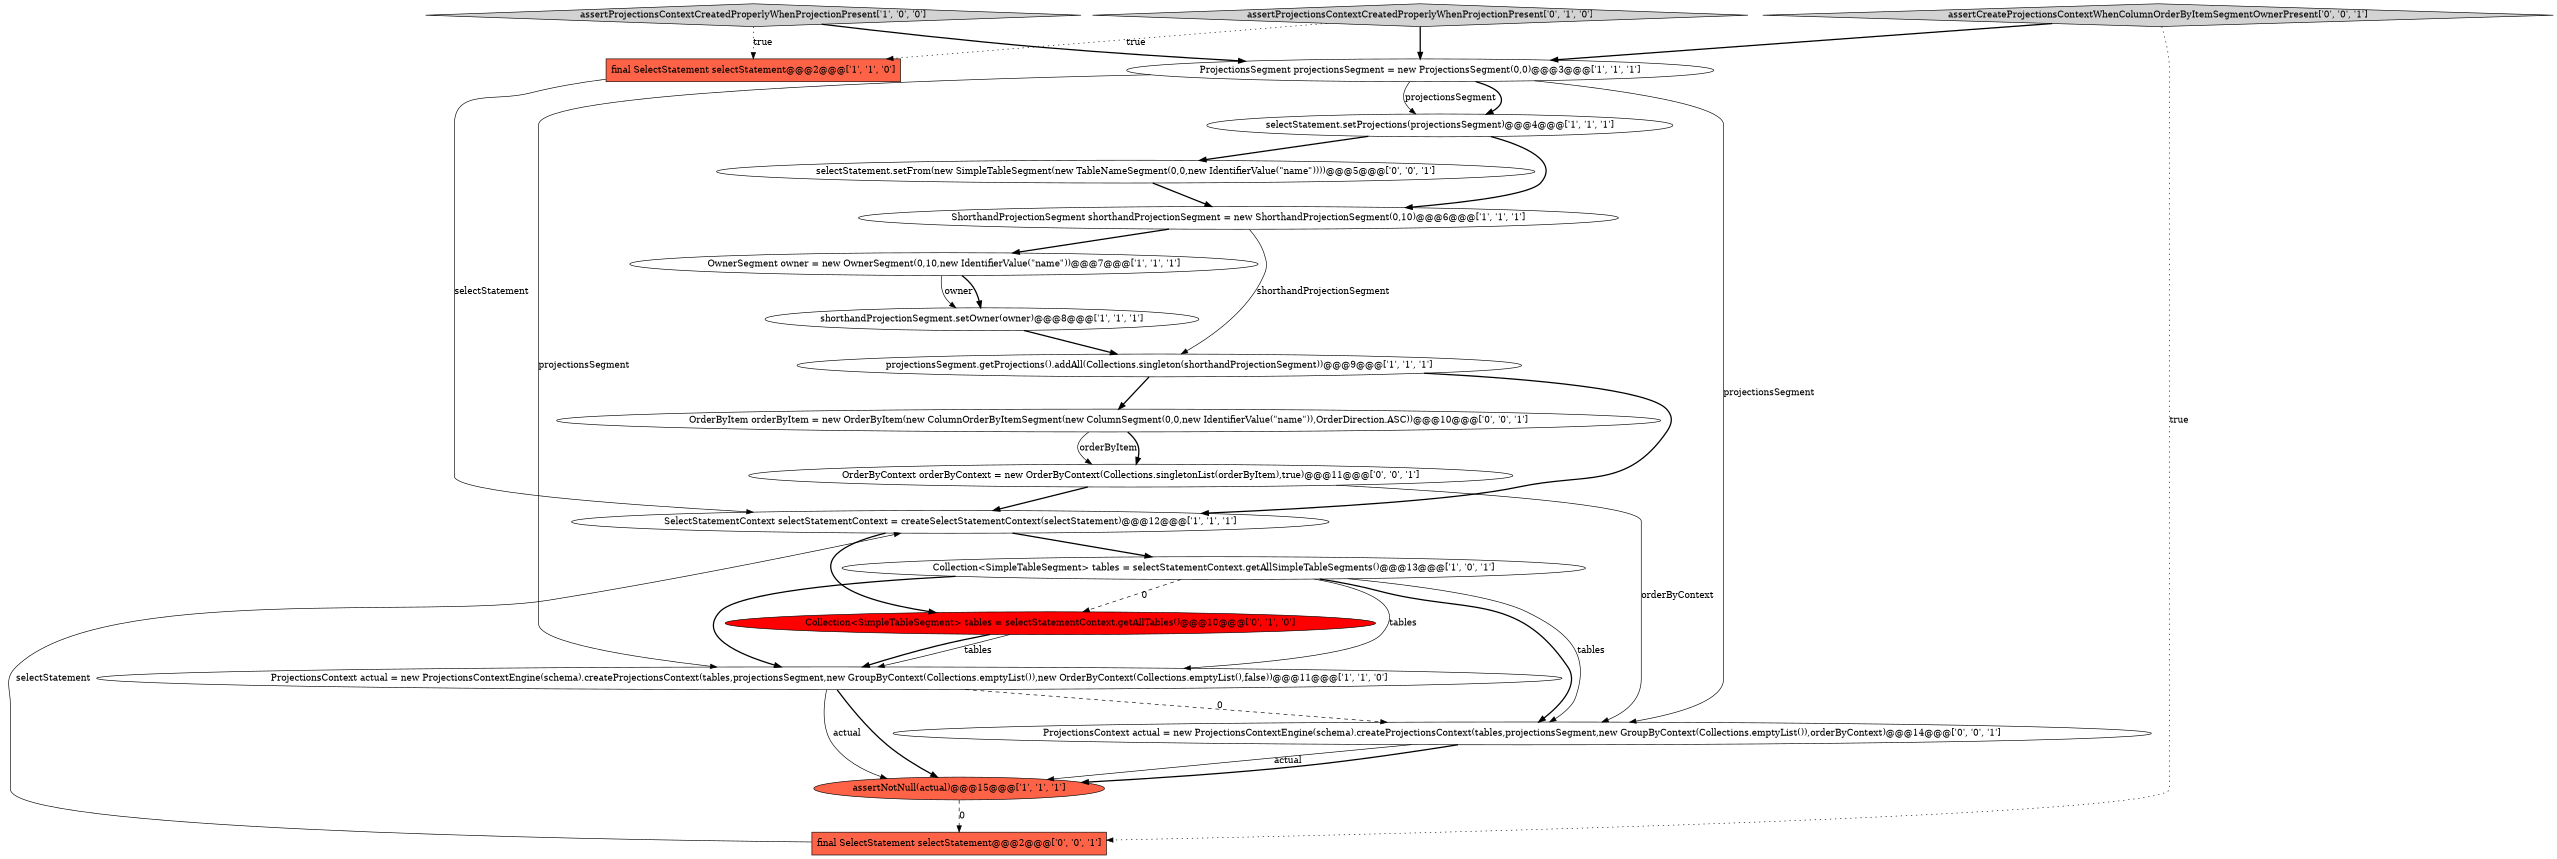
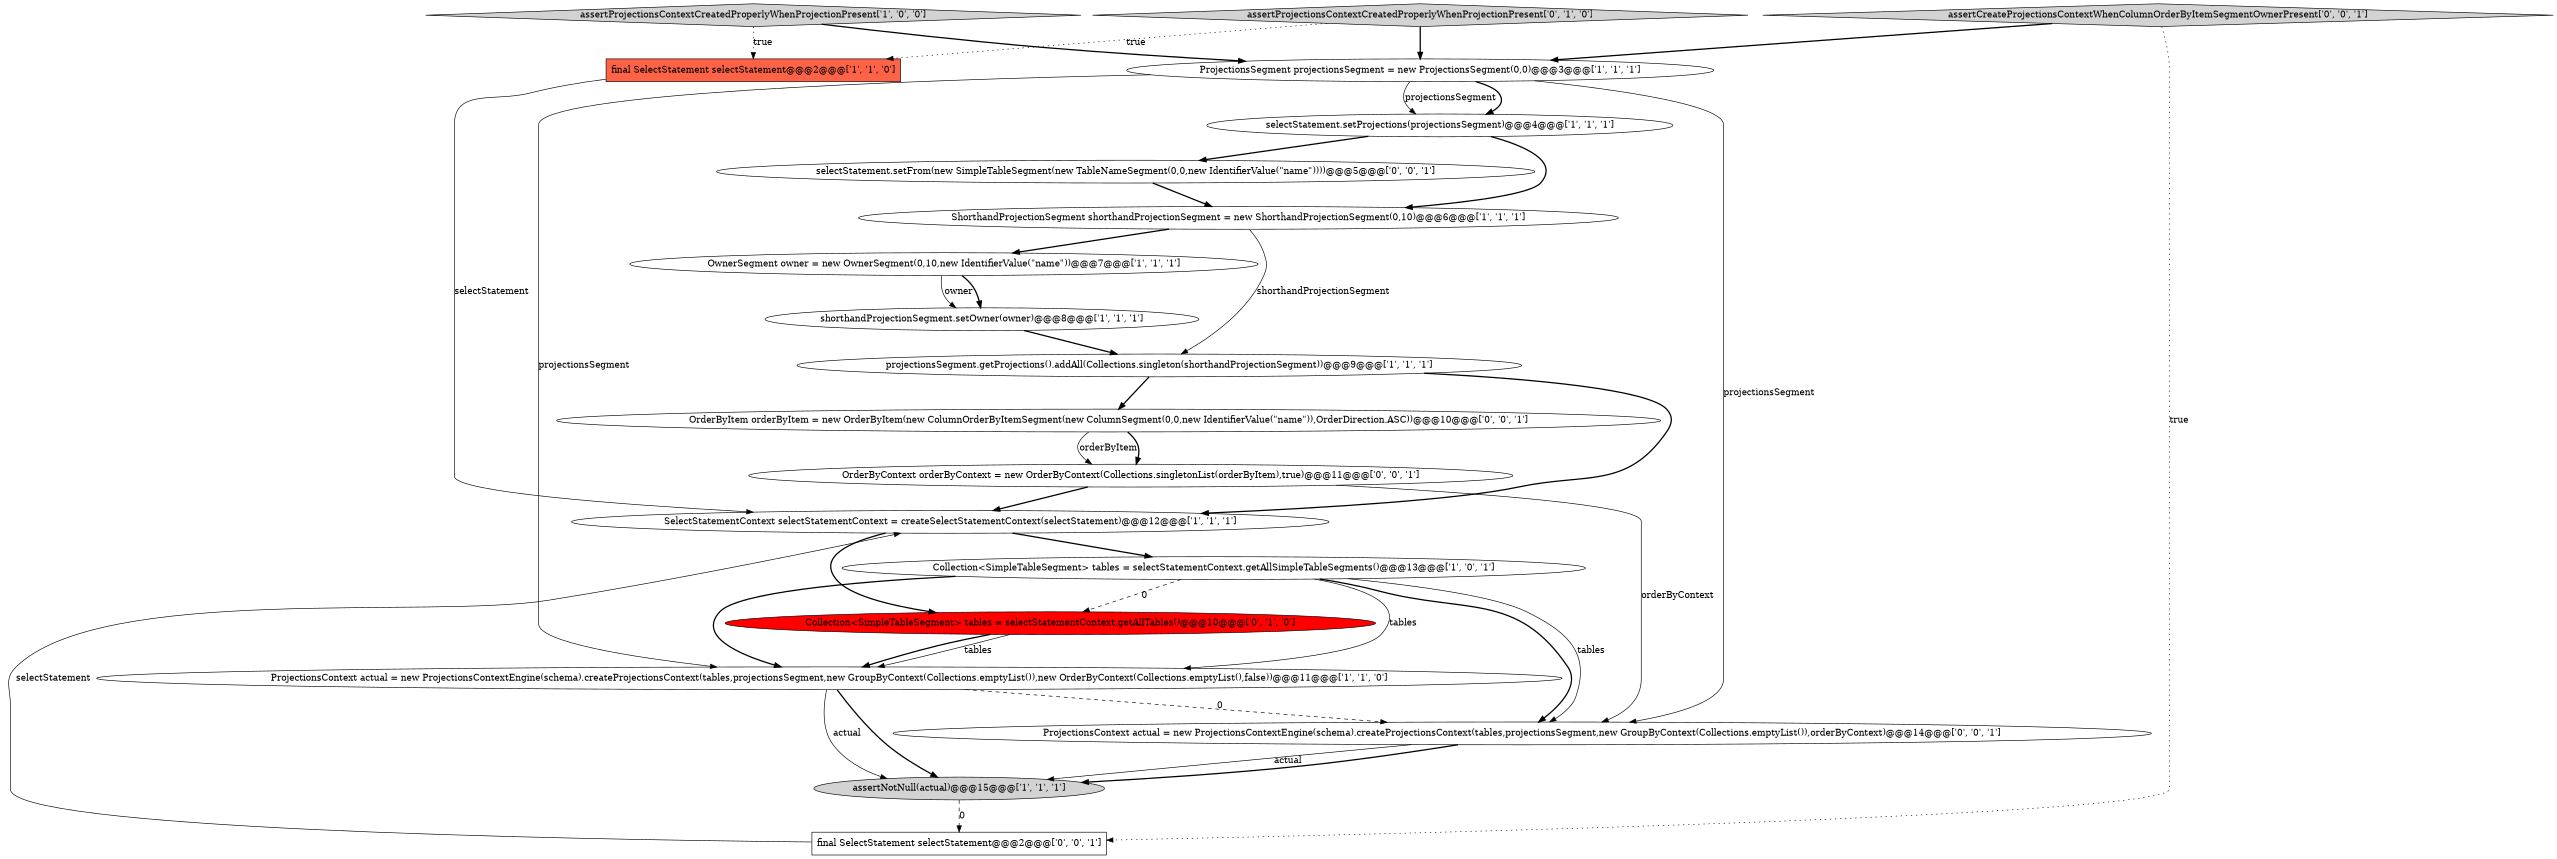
node "assertNotNull(actual)@@@15@@@['1', '1', '1']": fillcolor tomato -> lightgray
node "final SelectStatement selectStatement@@@2@@@['0', '0', '1']": fillcolor tomato -> white
